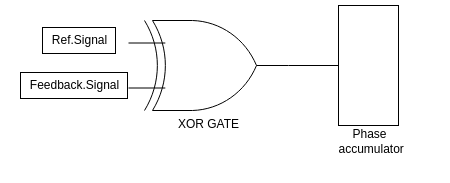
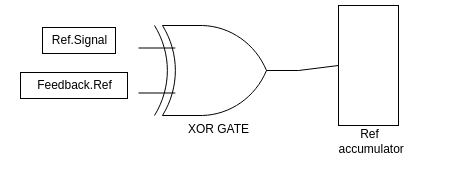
node "XOR GATE": moved (209, 66) -> (219, 71)
node "Feedback.Signal": label "Feedback.Signal" -> "Feedback.Ref"
node "Phase accumulator": label "Phase accumulator" -> "Ref accumulator"
